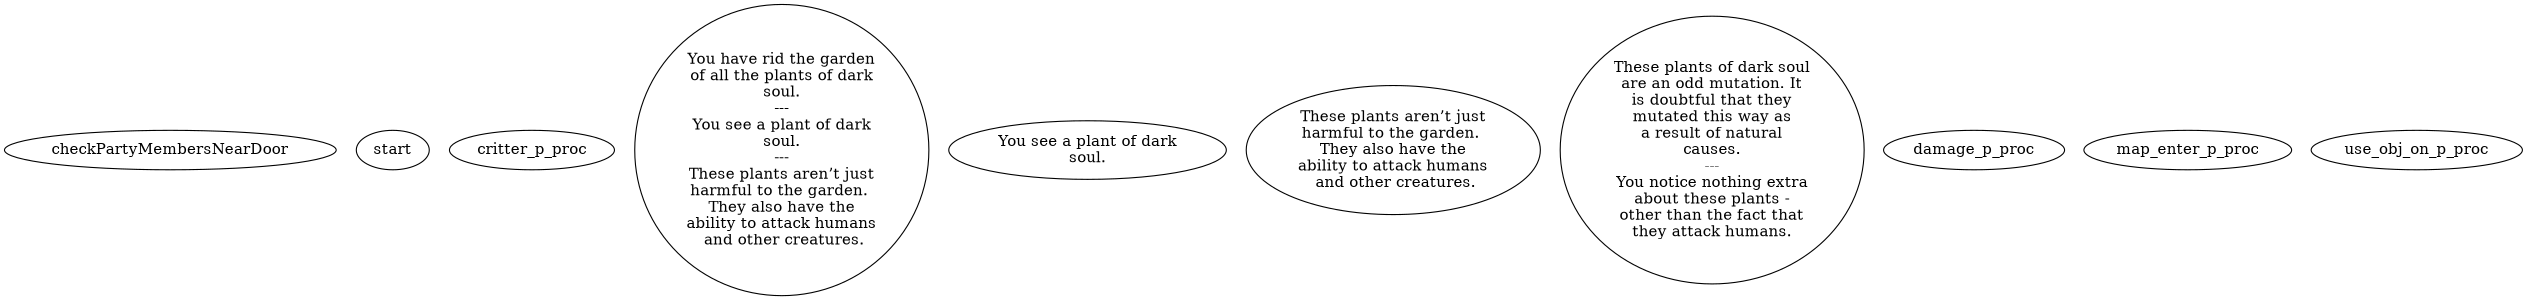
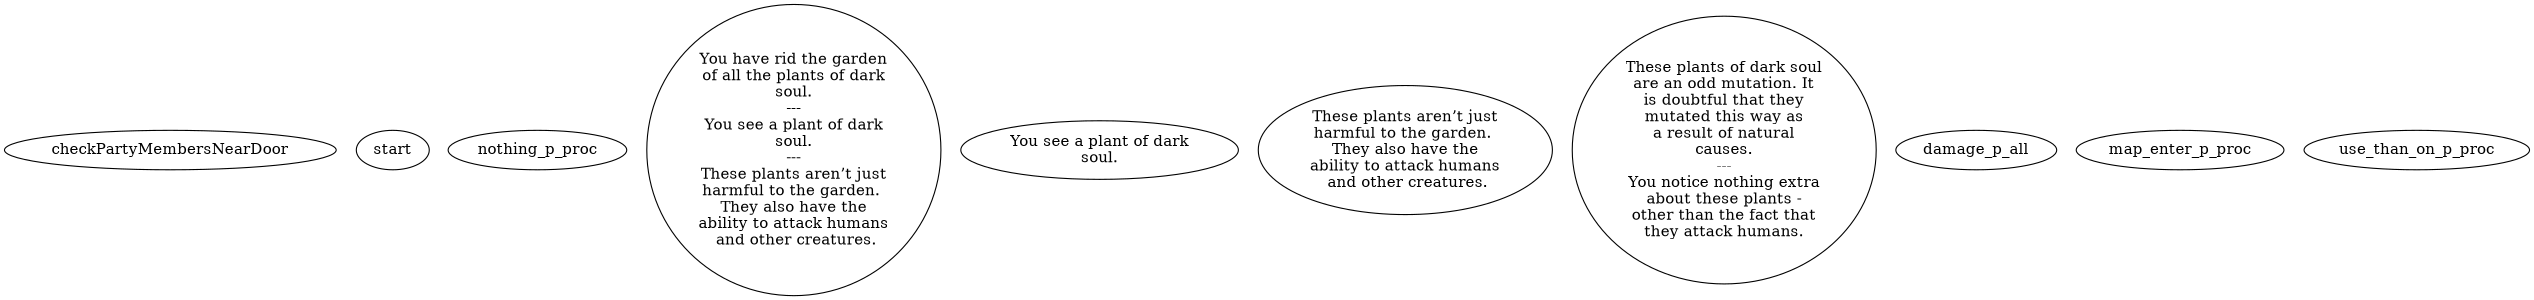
node "critter_p_proc": label "critter_p_proc" -> "nothing_p_proc"
node "damage_p_proc": label "damage_p_proc" -> "damage_p_all"
node "use_obj_on_p_proc": label "use_obj_on_p_proc" -> "use_than_on_p_proc"
